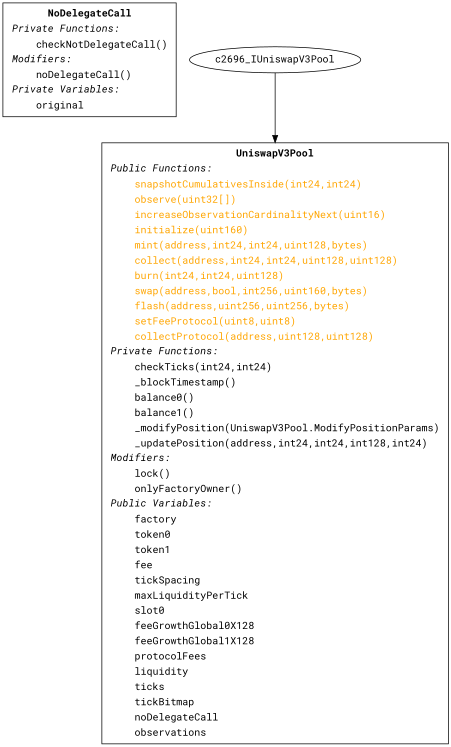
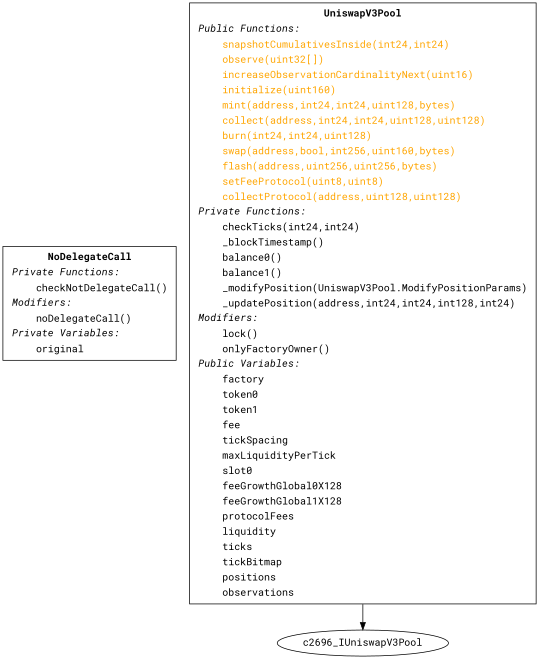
edge "c2696_IUniswapV3Pool" -> "UniswapV3Pool": reversed
node "UniswapV3Pool": text "noDelegateCall" -> "positions"
